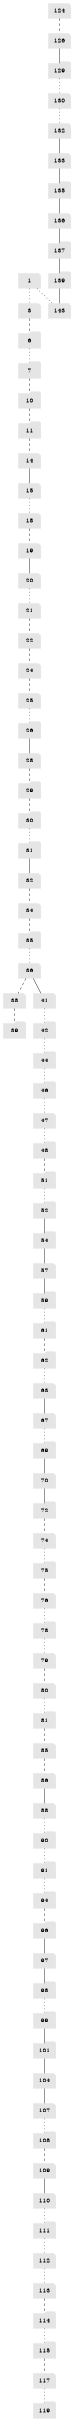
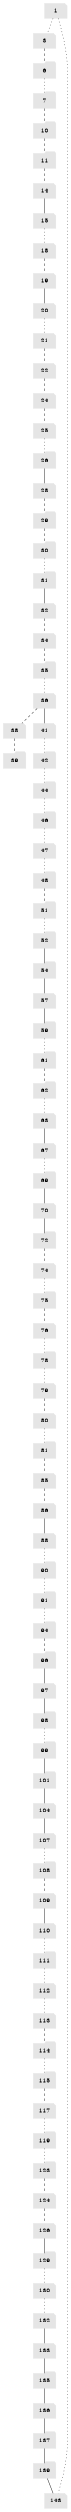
node "123": added
